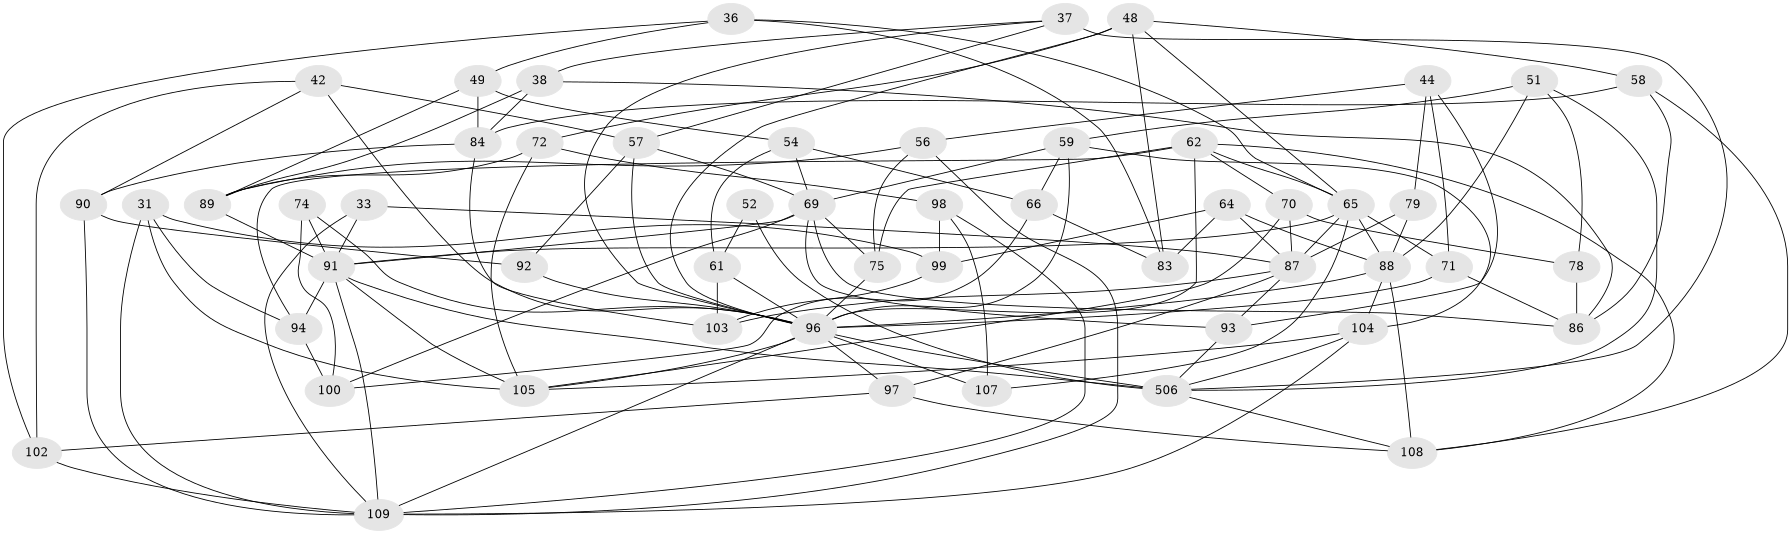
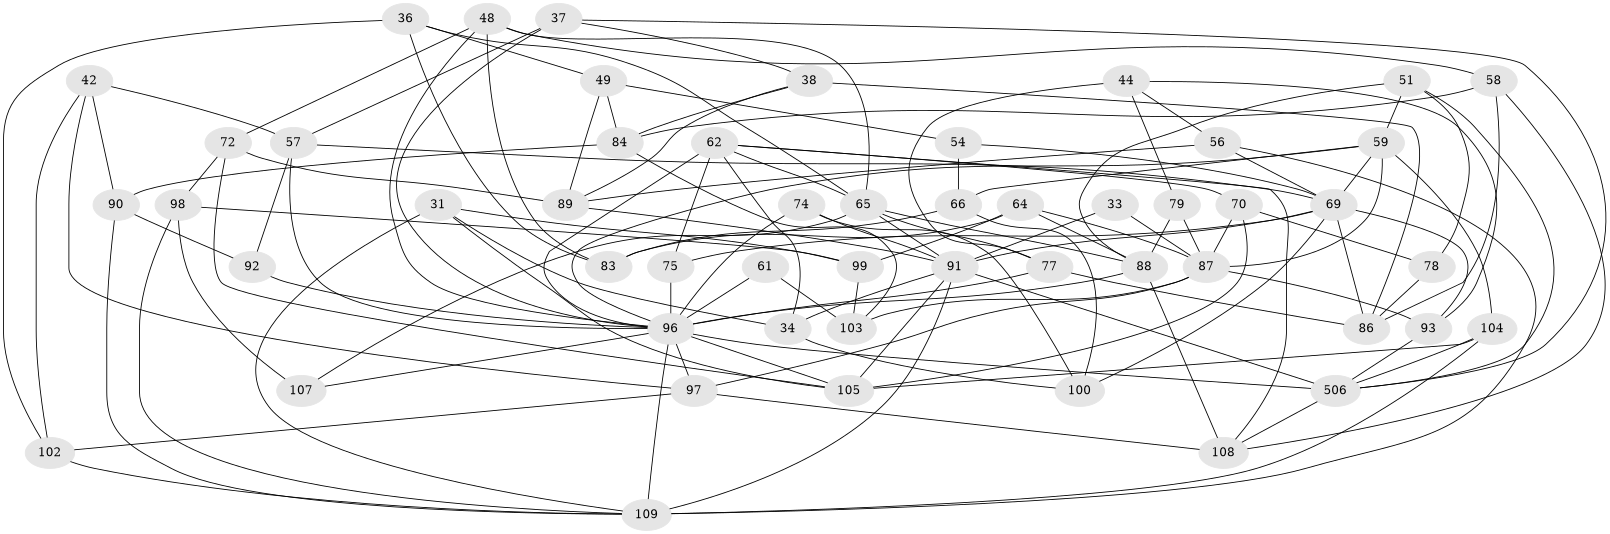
edge "54" -- "61": removed
edge "56" -- "75": now "56" -- "69"
node "52": removed
edge "42" -- "96": now "42" -- "97"
edge "65" -- "87": now "59" -- "87"
node "71": label "71" -> "77"
edge "88" -- "104": removed
node "94": label "94" -> "34"
edge "33" -- "109": removed
